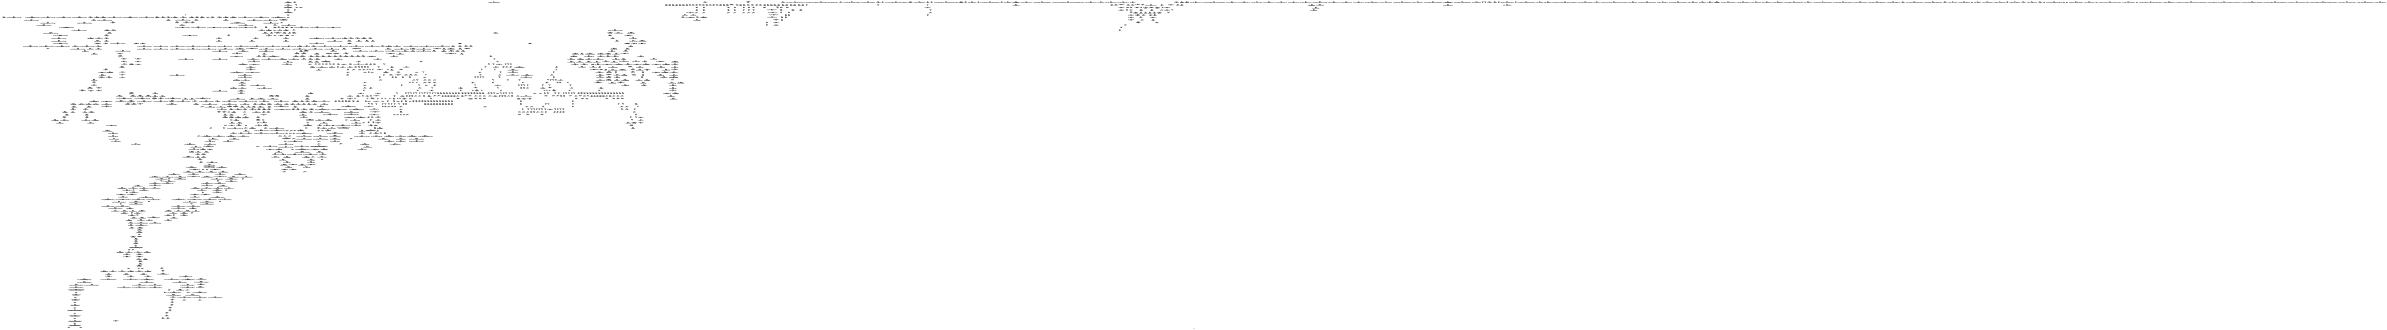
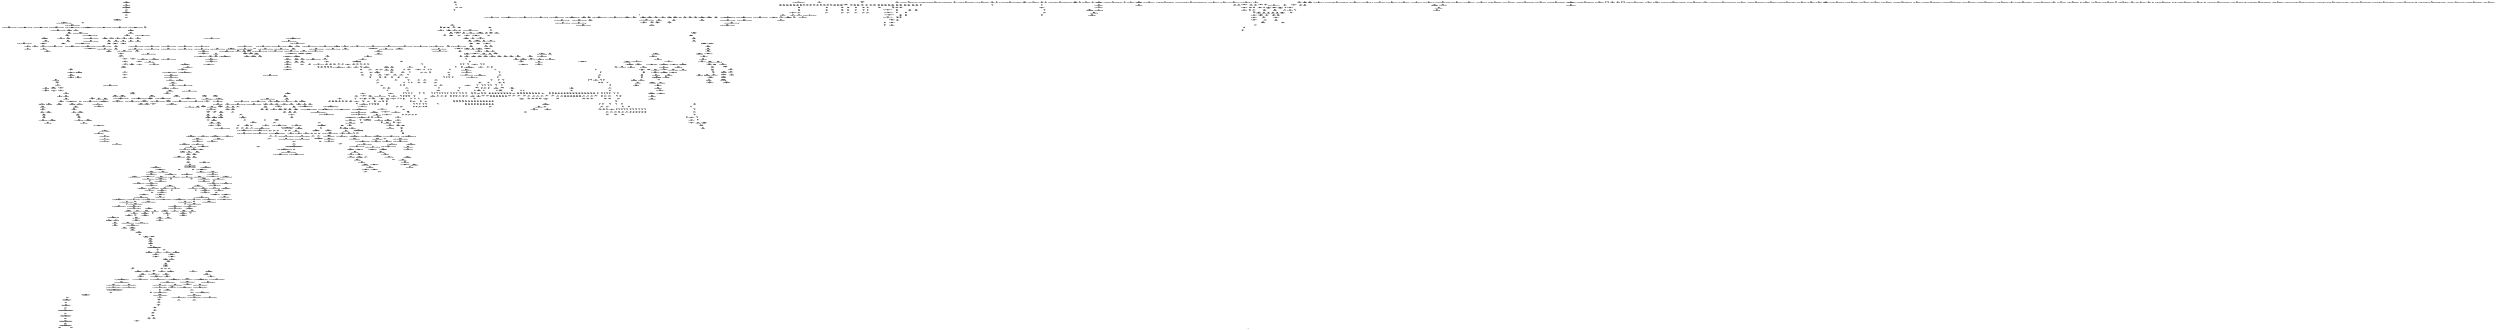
node "NodeID: 592": added
node "NodeID: 1286": removed
